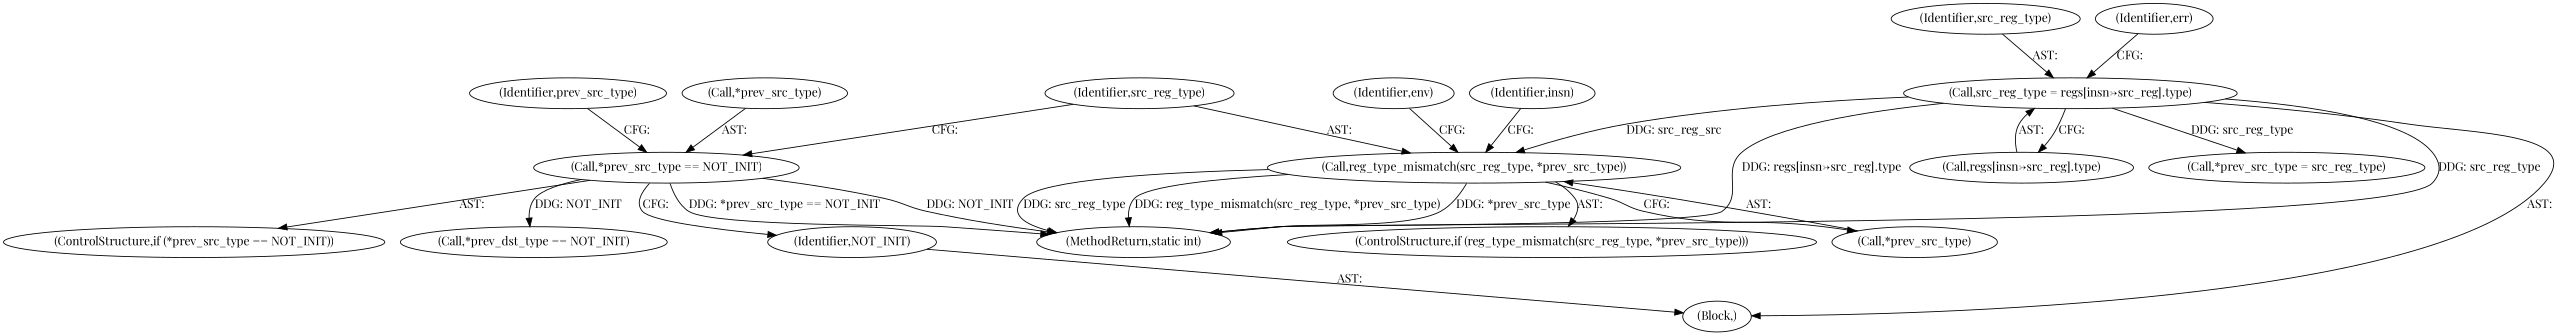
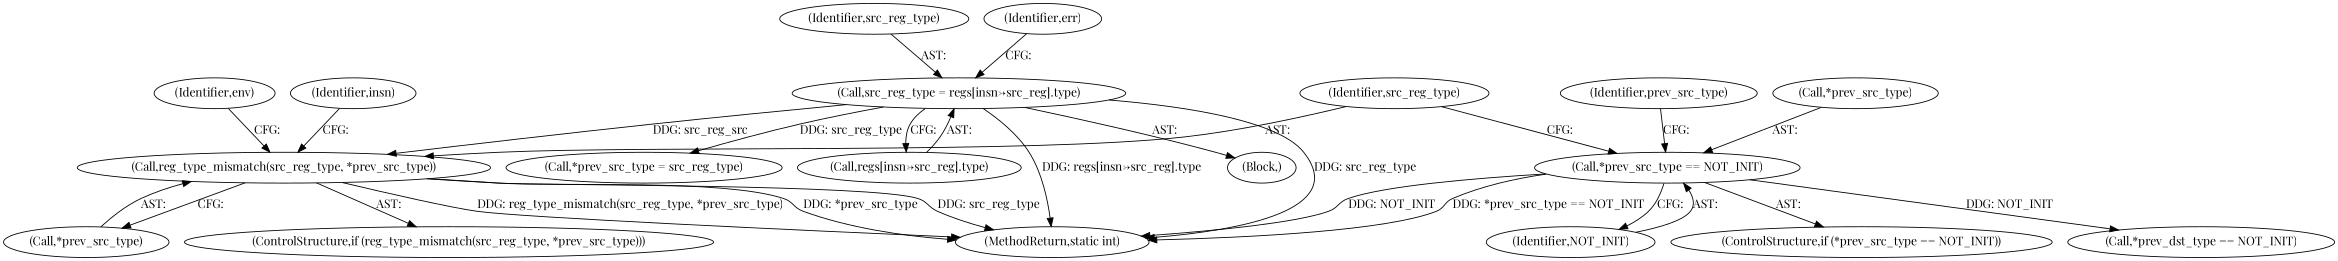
edge "(Identifier,NOT_INIT)" -> "(Block,)": now "(Identifier,NOT_INIT)" -> "(Call,*prev_src_type == NOT_INIT)"
